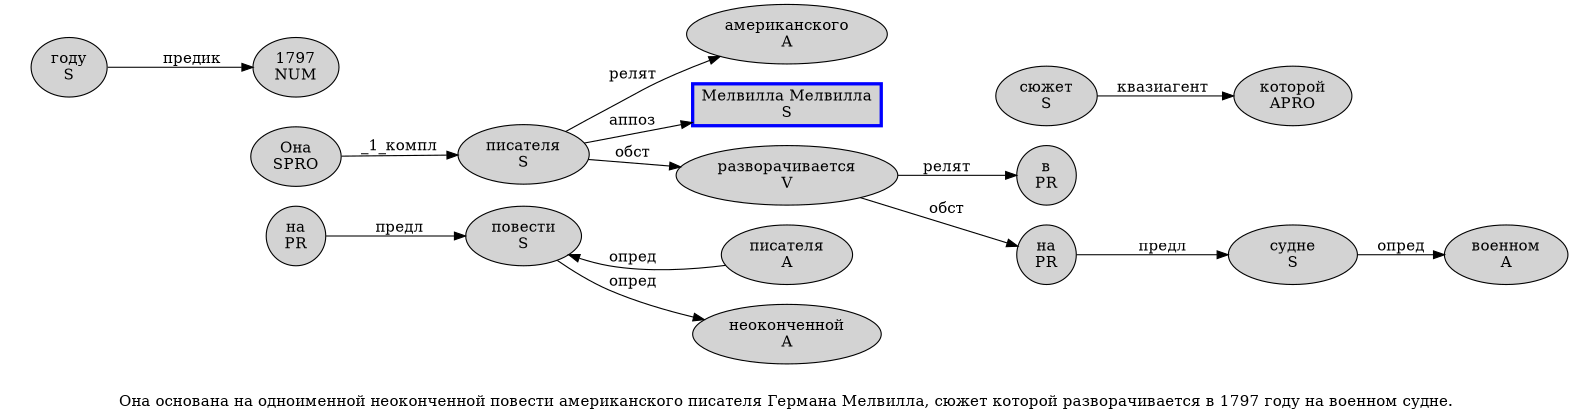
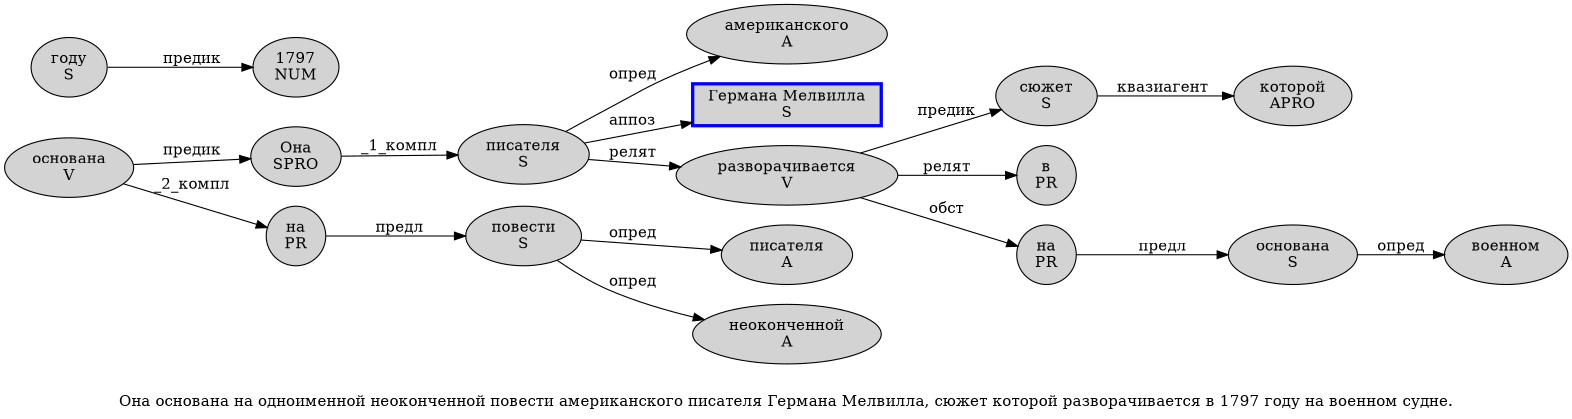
edge "писателя S" -> "американского A": label "релят" -> "опред"
node "Мелвилла Мелвилла S": label "Мелвилла Мелвилла S" -> "Германа Мелвилла S"
edge "разворачивается V" -> "сюжет S": added, label "предик"
edge "писателя S" -> "разворачивается V": label "обст" -> "релят"
node "основана V": added
node "судне S": label "судне S" -> "основана S"
edge "писателя A" -> "повести S": reversed
